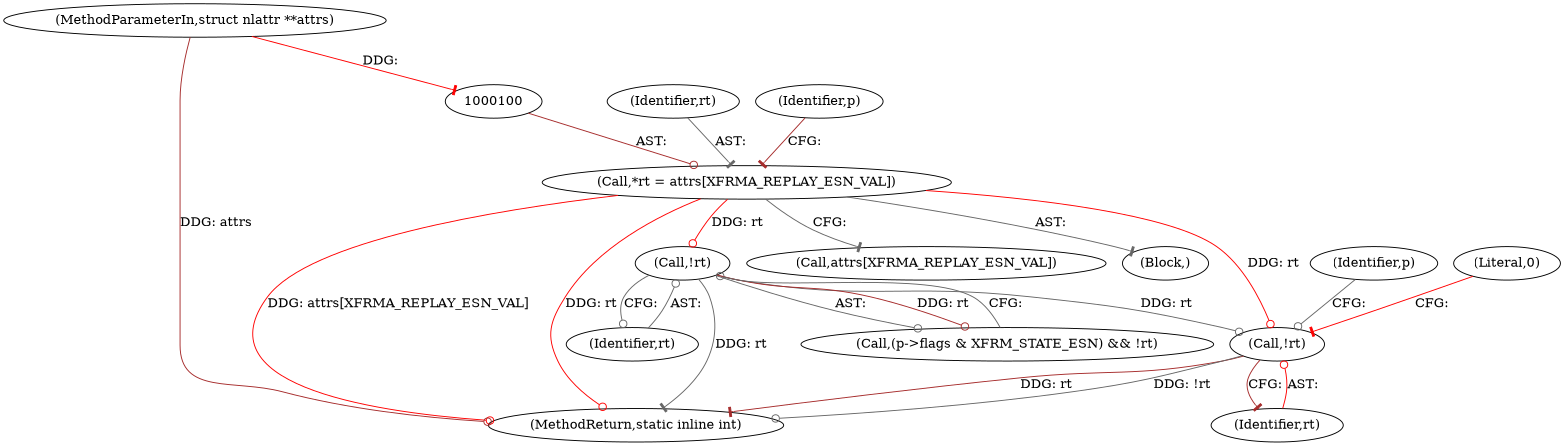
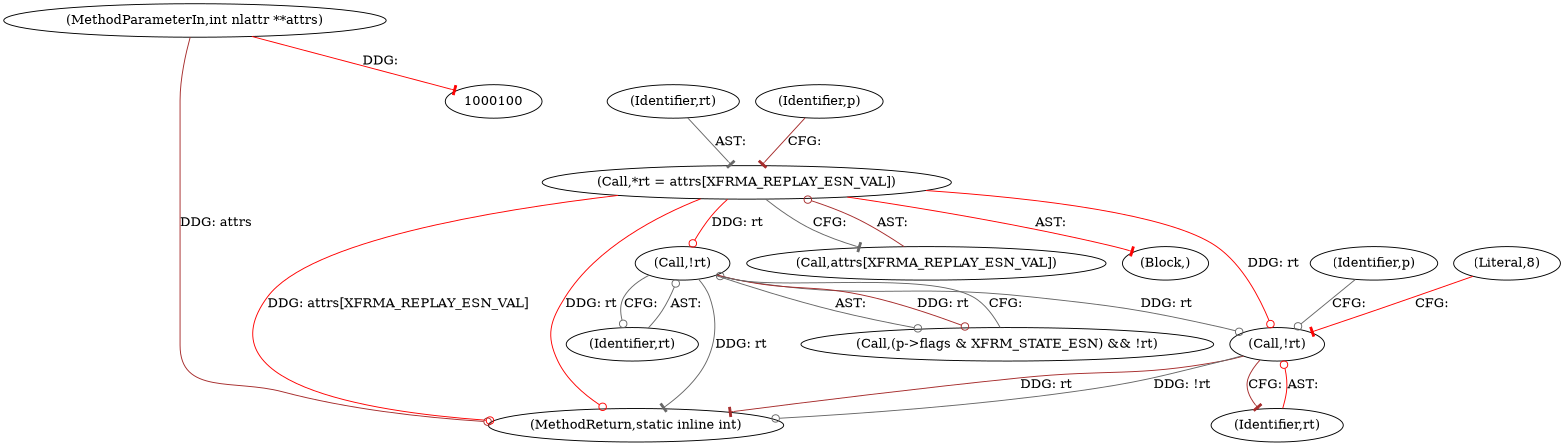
node "(MethodParameterIn,struct nlattr **attrs)": label "(MethodParameterIn,struct nlattr **attrs)" -> "(MethodParameterIn,int nlattr **attrs)"
edge "1000100" -> "(Call,*rt = attrs[XFRMA_REPLAY_ESN_VAL])": now "(Call,attrs[XFRMA_REPLAY_ESN_VAL])" -> "(Call,*rt = attrs[XFRMA_REPLAY_ESN_VAL])"
edge "(Call,*rt = attrs[XFRMA_REPLAY_ESN_VAL])" -> "(Block,)": color gray40 -> red
node "(Literal,0)": label "(Literal,0)" -> "(Literal,8)"
